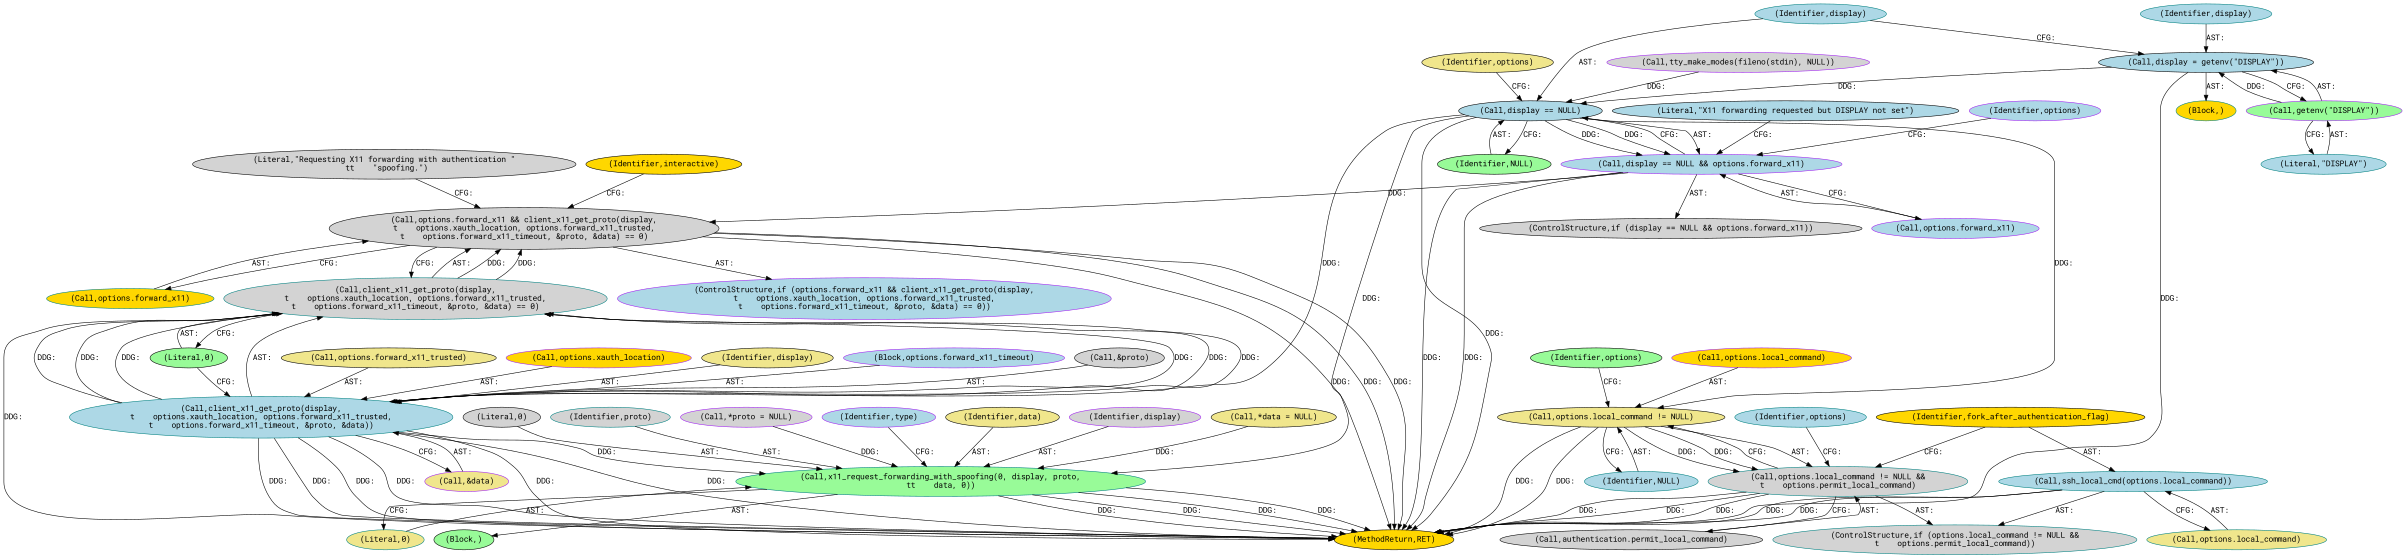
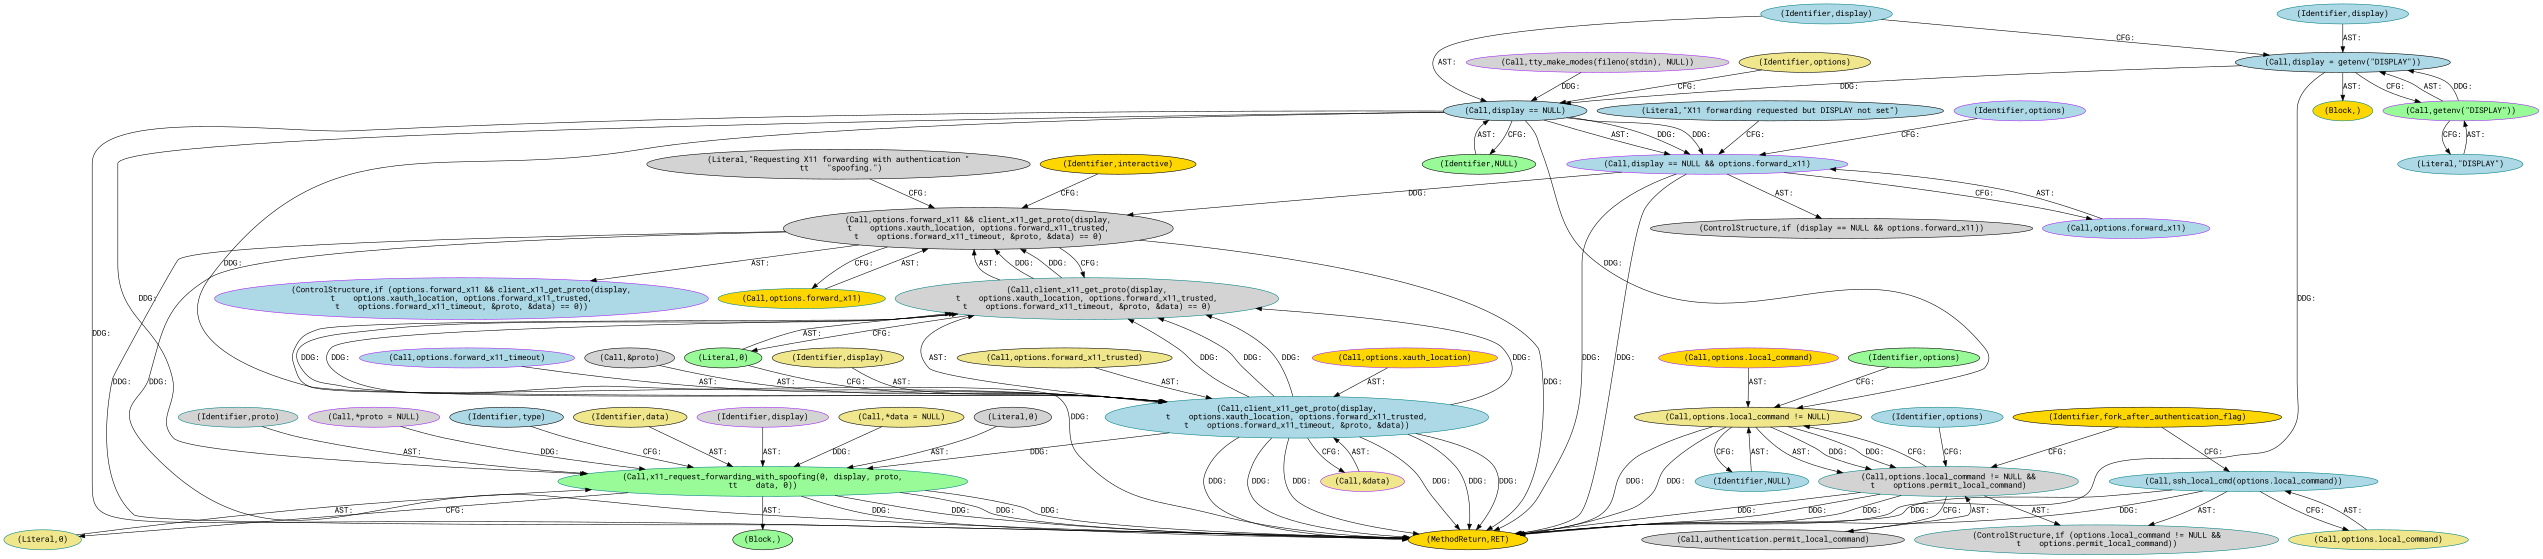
edge "(Call,display == NULL && options.forward_x11)" -> "(Call,display == NULL)": removed, label "CFG:"
node "(Block,options.forward_x11_timeout)": label "(Block,options.forward_x11_timeout)" -> "(Call,options.forward_x11_timeout)"
node "(Identifier,type)": color purple -> black
edge "(Identifier,fork_after_authentication_flag)" -> "(Call,ssh_local_cmd(options.local_command))": label "AST: " -> "CFG: "
